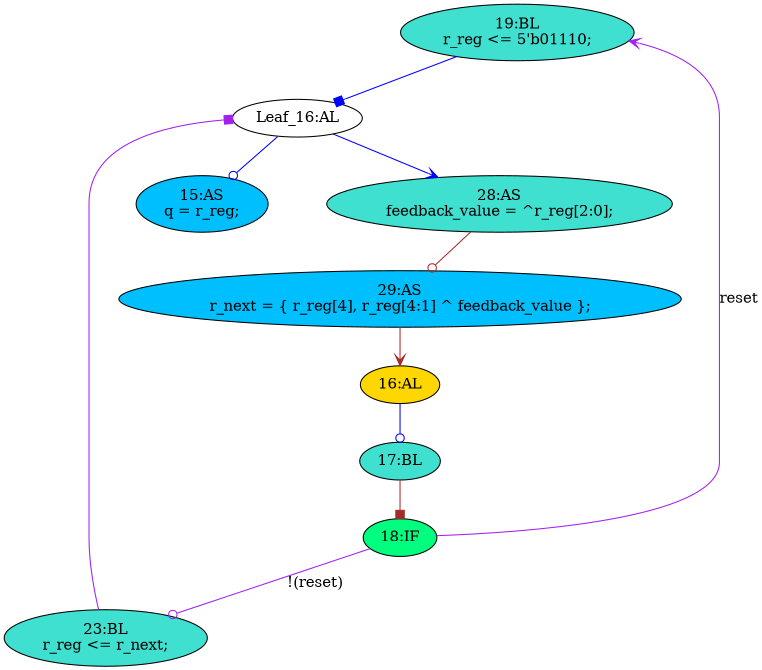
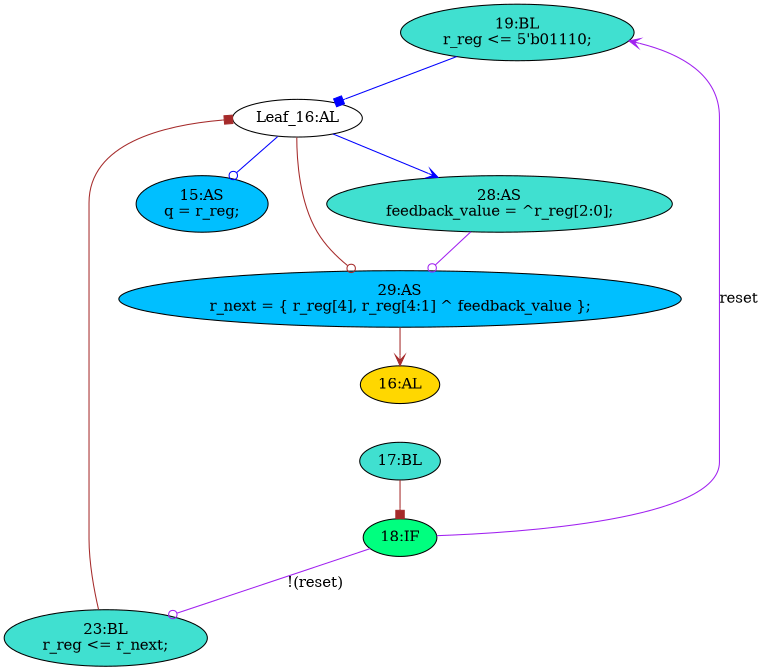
edge "Leaf_16:AL" -> "29:AS r_next = { r_reg[4], r_reg[4:1] ^ feedback_value };": added
edge "28:AS feedback_value = ^r_reg[2:0];" -> "29:AS r_next = { r_reg[4], r_reg[4:1] ^ feedback_value };": color brown -> purple
edge "23:BL r_reg <= r_next;" -> "Leaf_16:AL": color purple -> brown
edge "16:AL" -> "17:BL": removed
